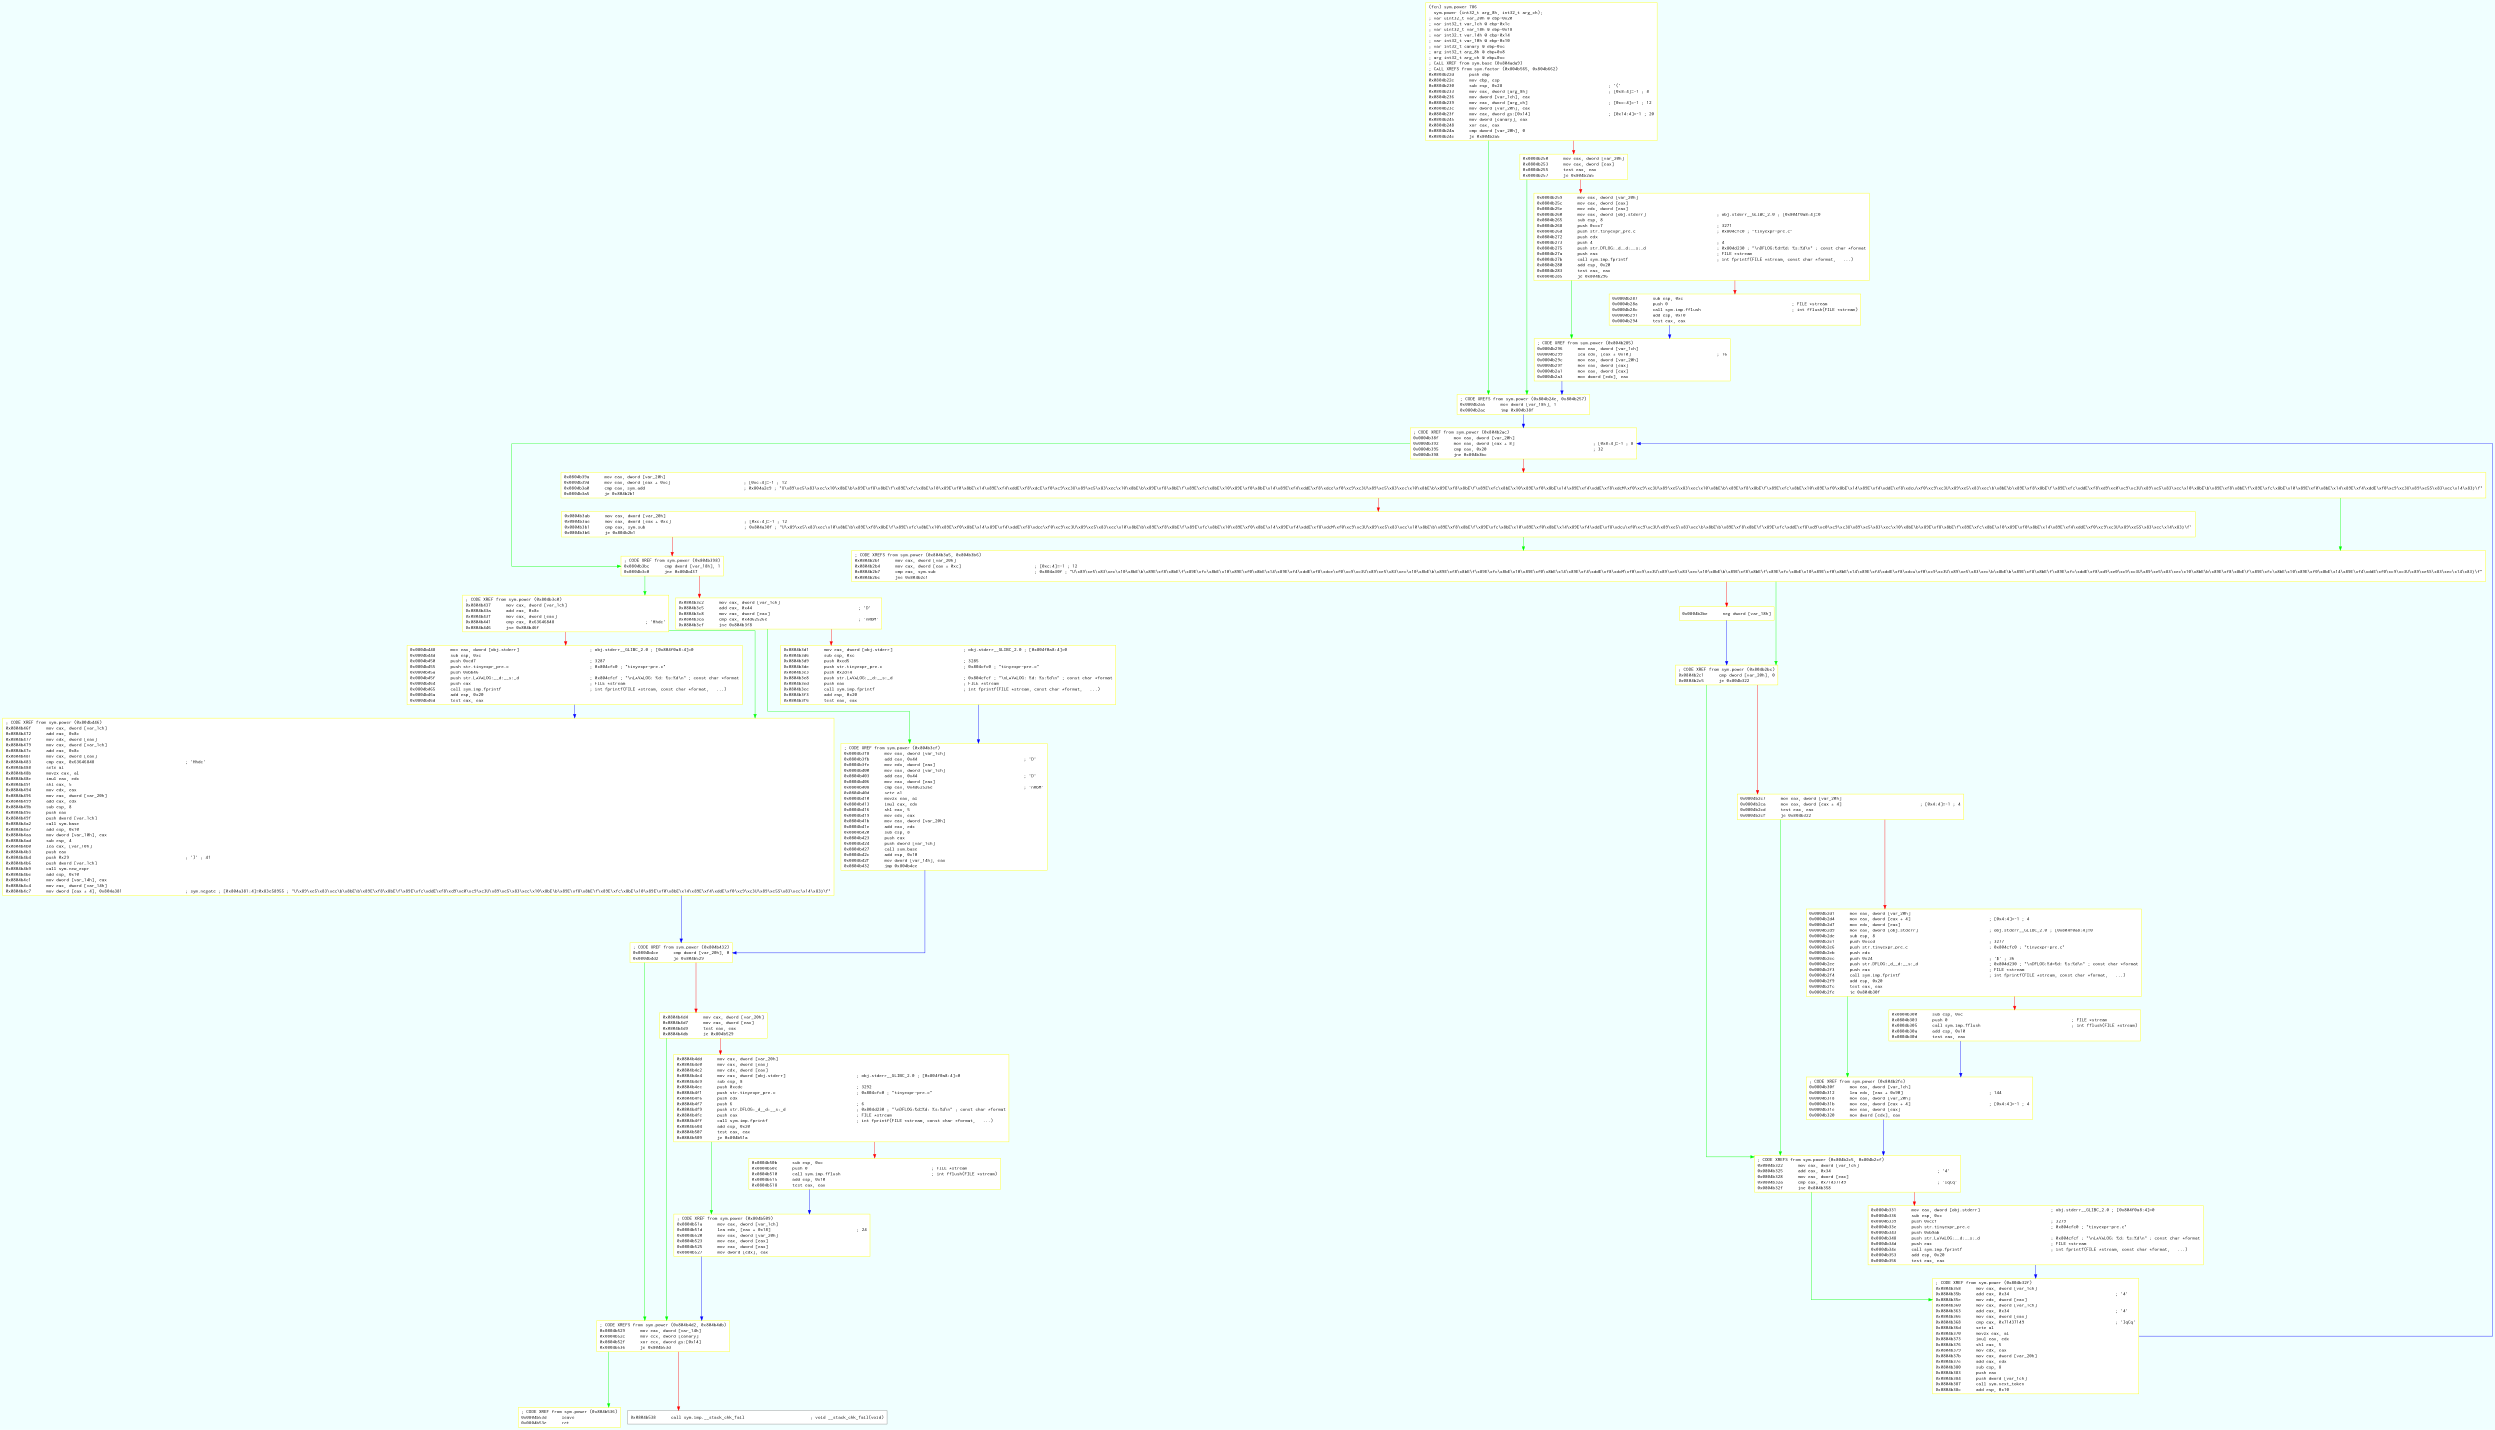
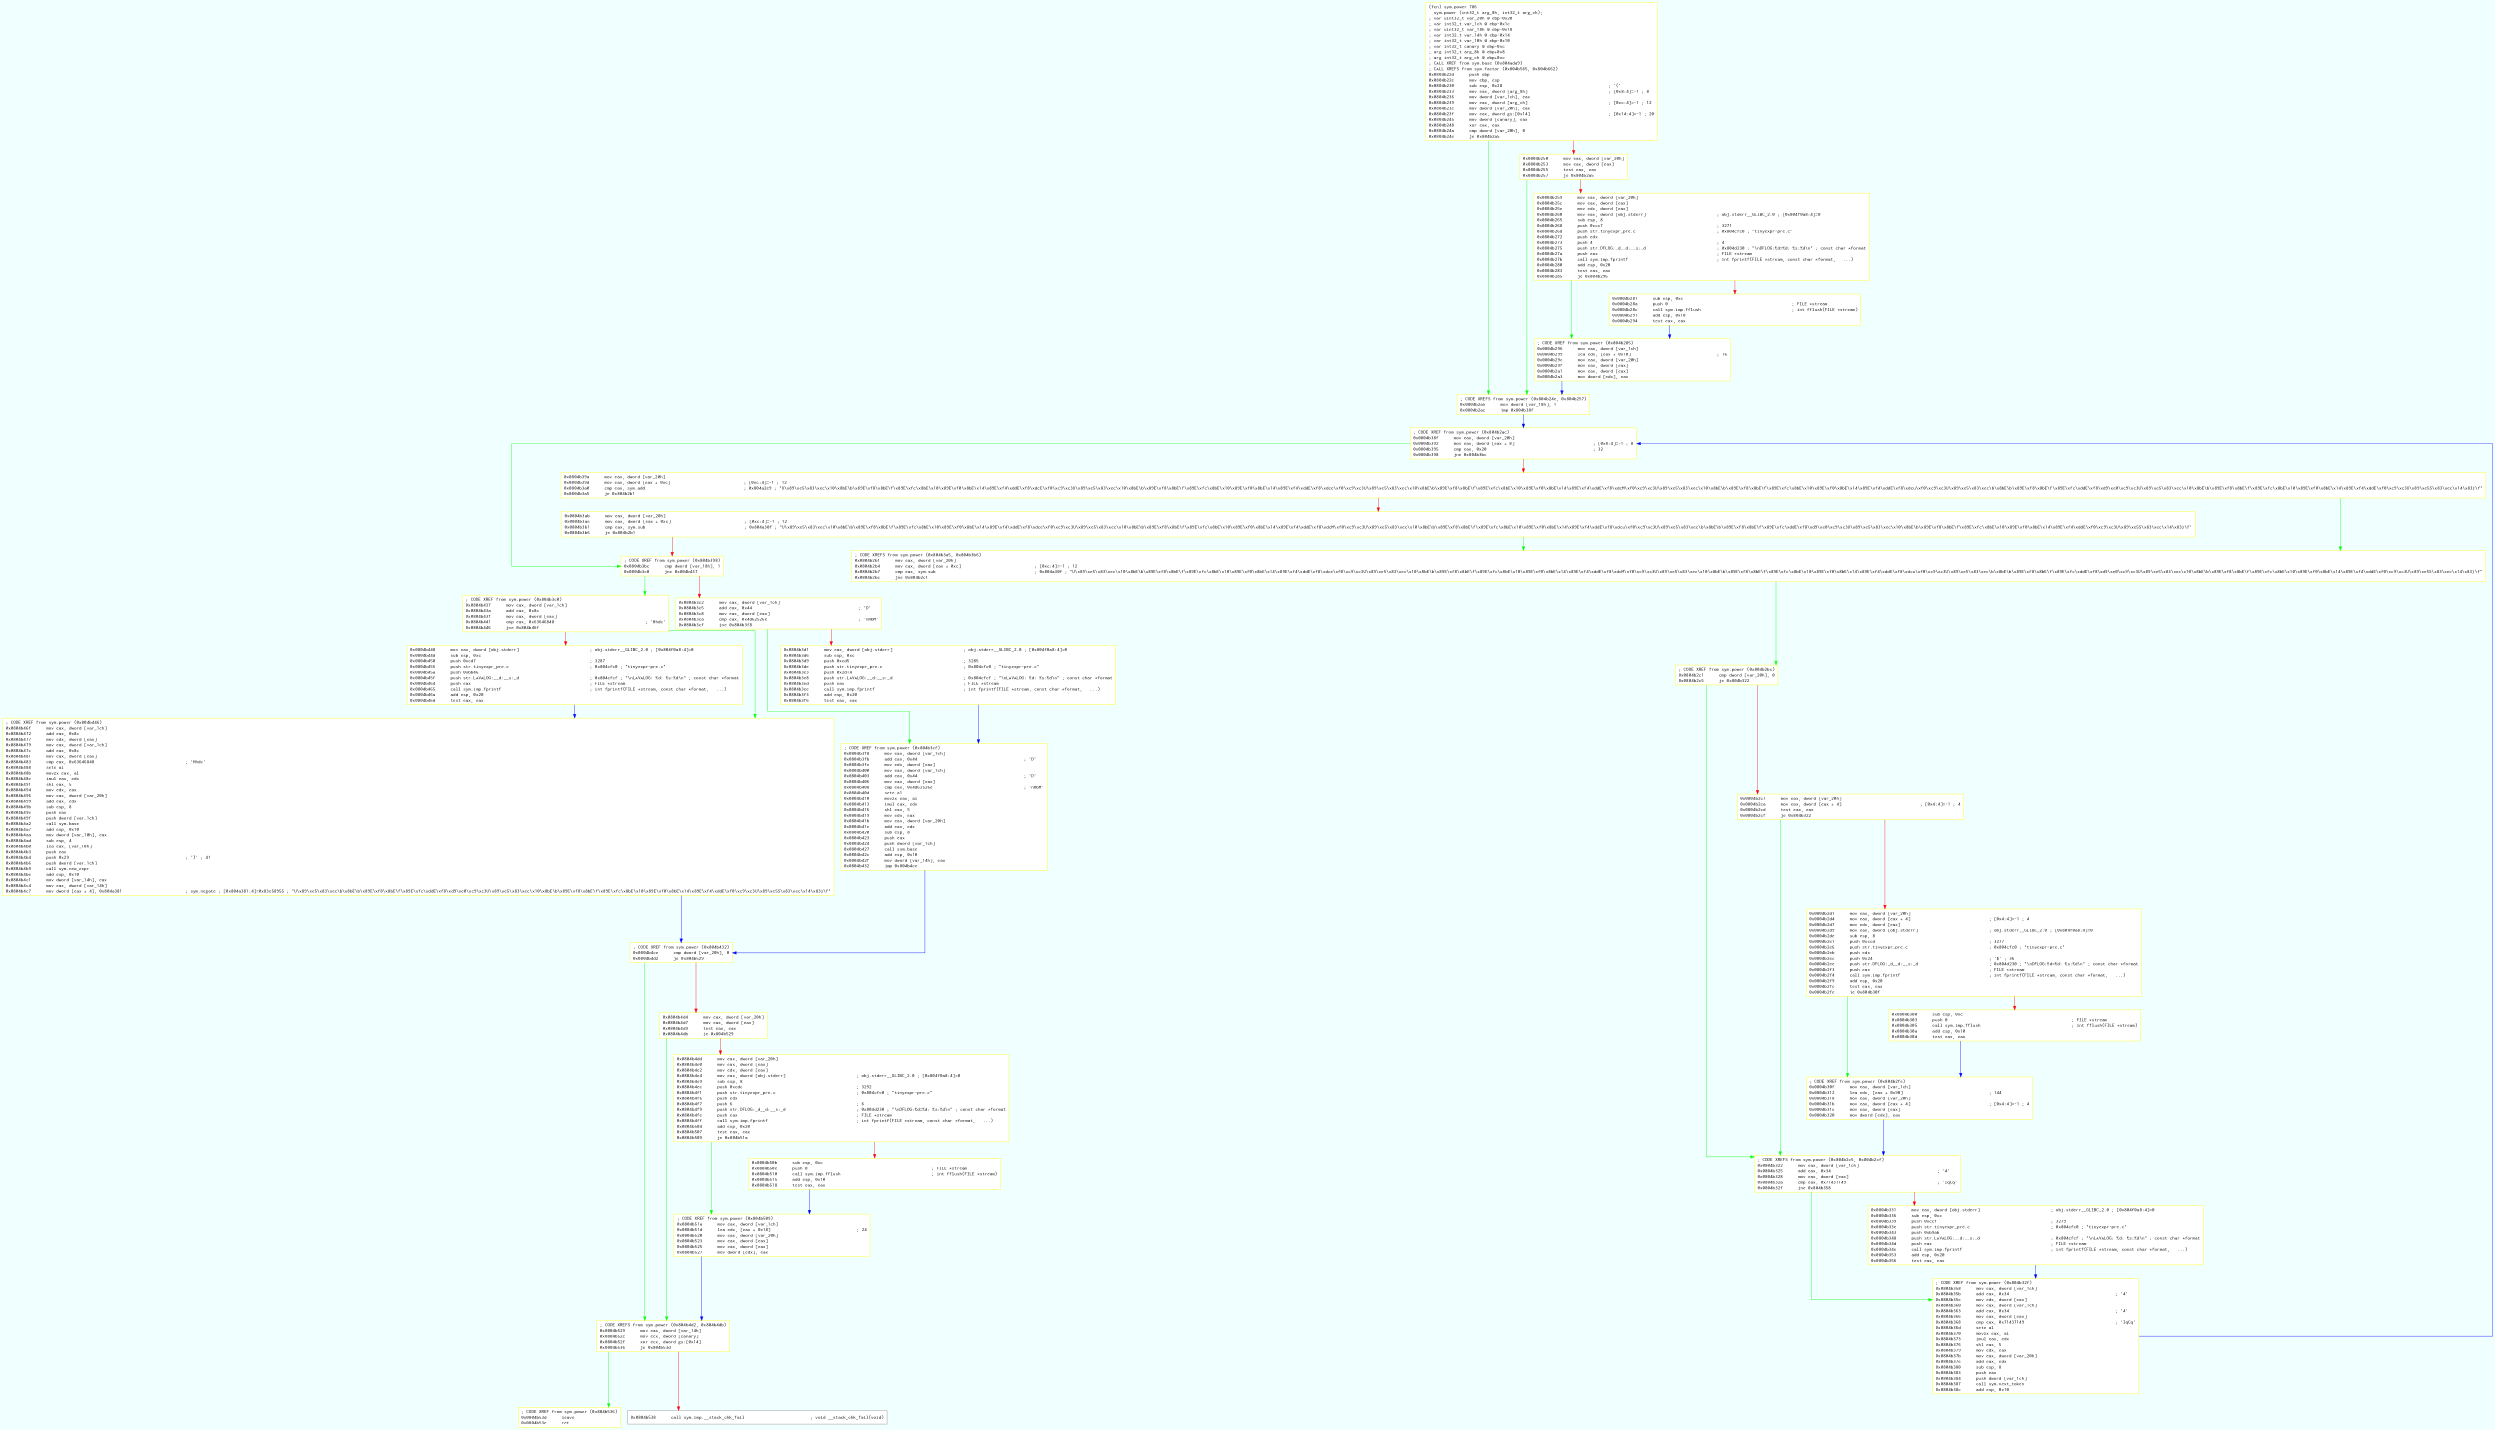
node "0x0804b2be      neg dword [var_18h]": removed
